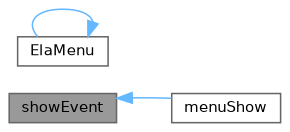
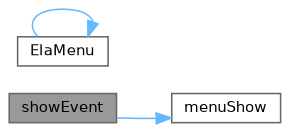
edge "menuShow" -> "showEvent": reversed
